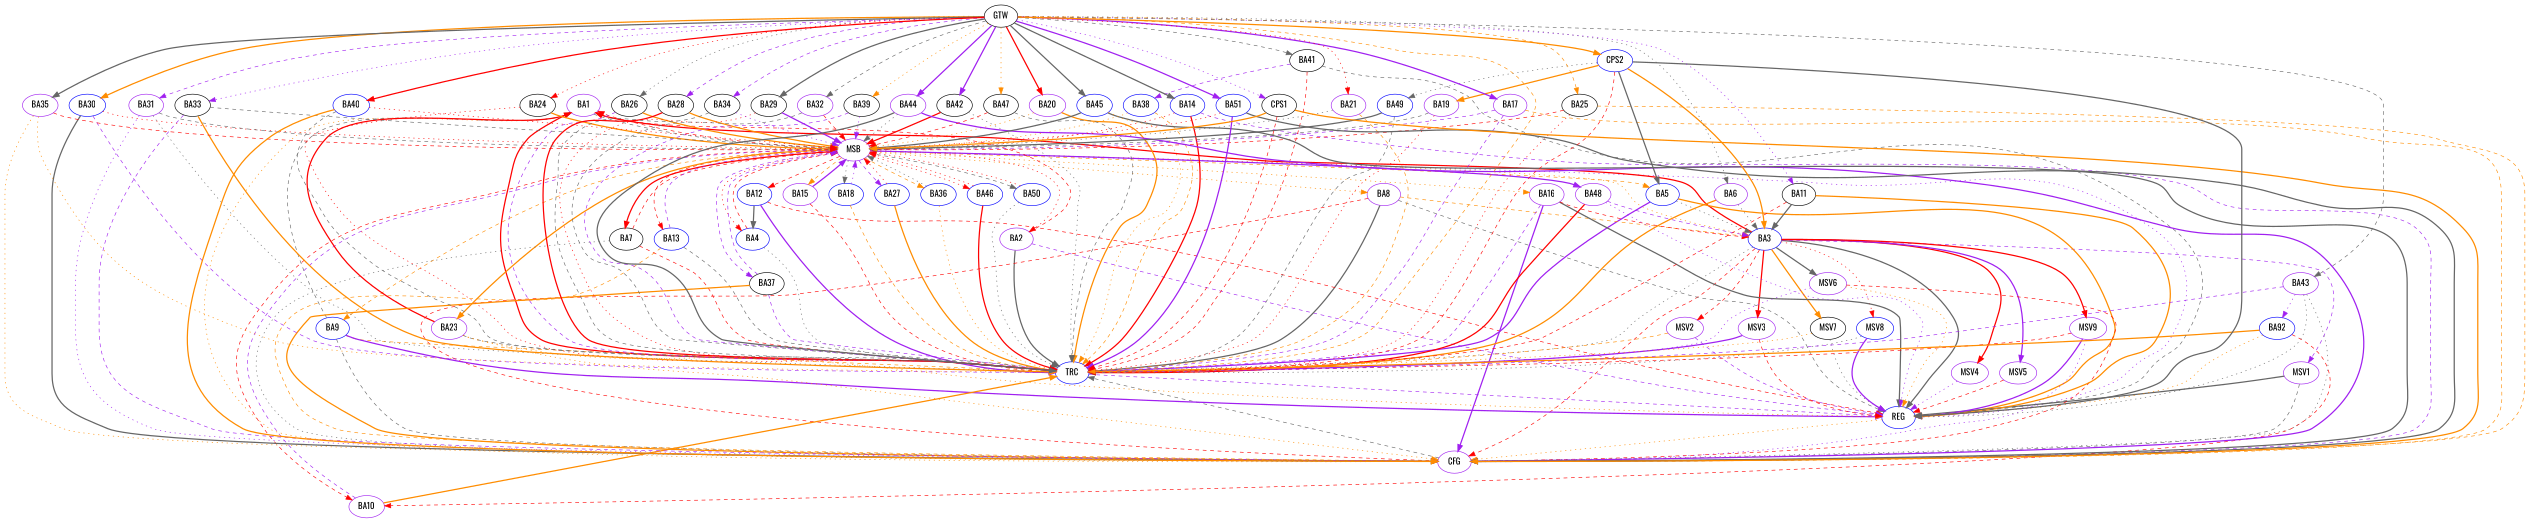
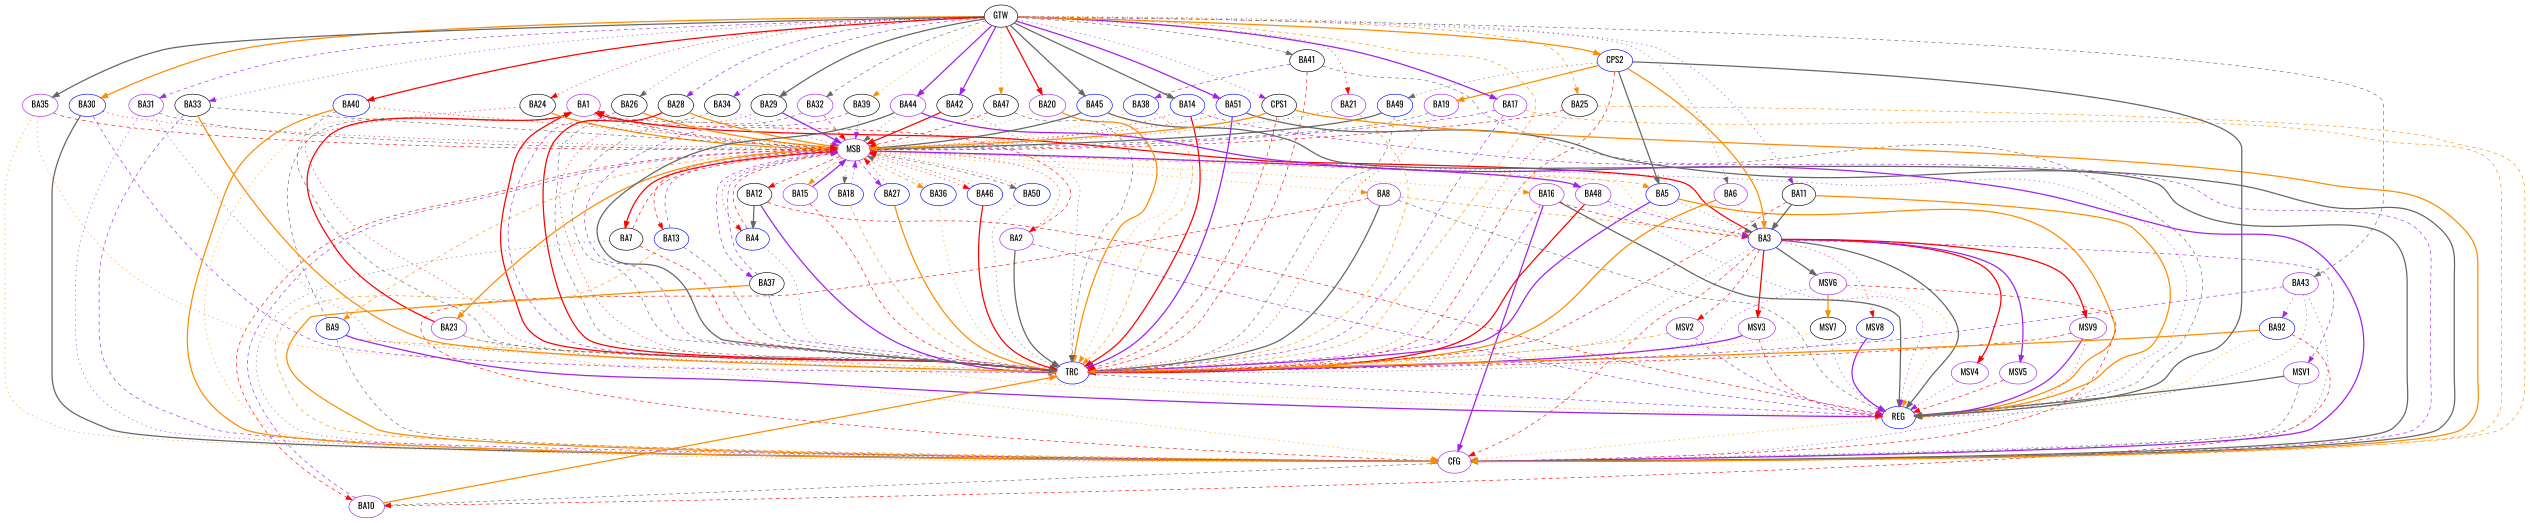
node "BA12": color blue -> black
edge "BA3" -> "MSV7": now "MSV6" -> "MSV7"
edge "CFG" -> "TRC": now "CFG" -> "BA10"
